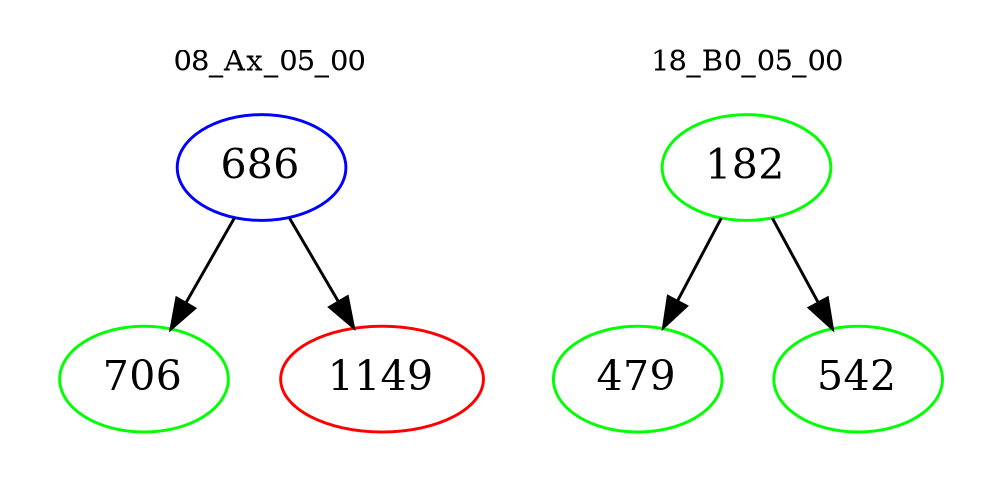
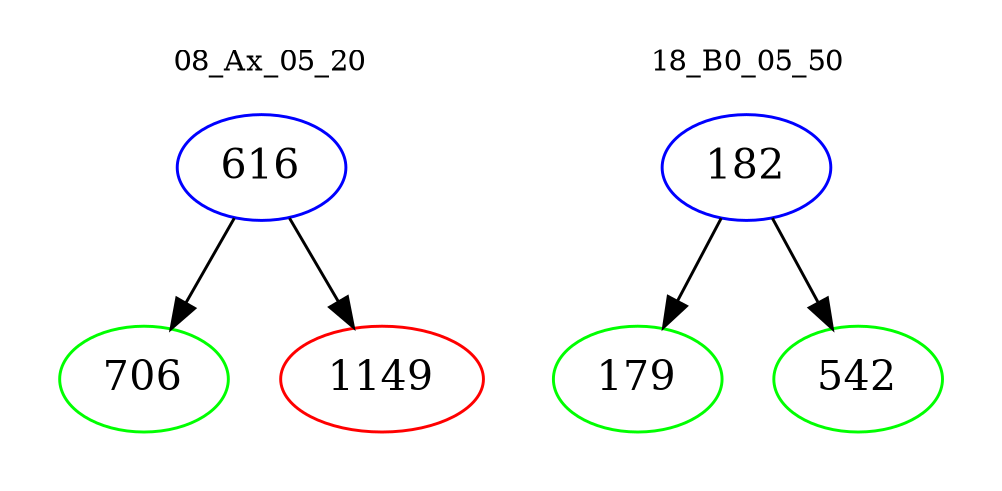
cluster "08_Ax_05_00": label "08_Ax_05_00" -> "08_Ax_05_20"
cluster "18_B0_05_00": label "18_B0_05_00" -> "18_B0_05_50"
node "686": label "686" -> "616"
node "182": color green -> blue
node "479": label "479" -> "179"
